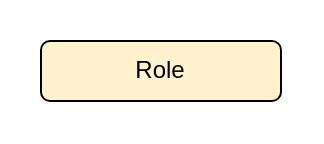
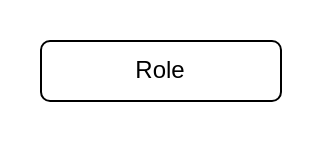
node "Role": fillcolor #fff2cc -> #ffffff
